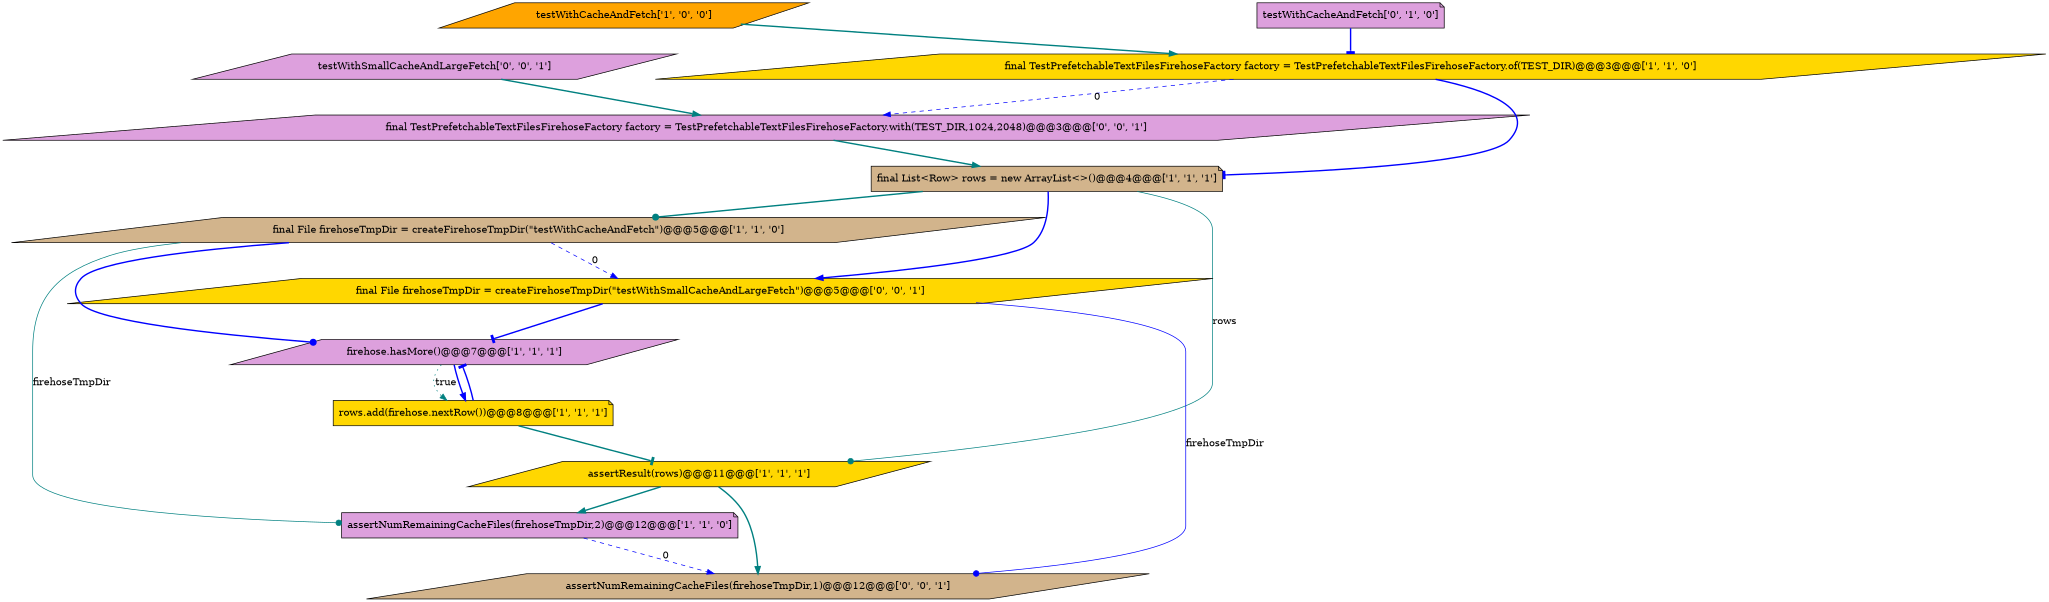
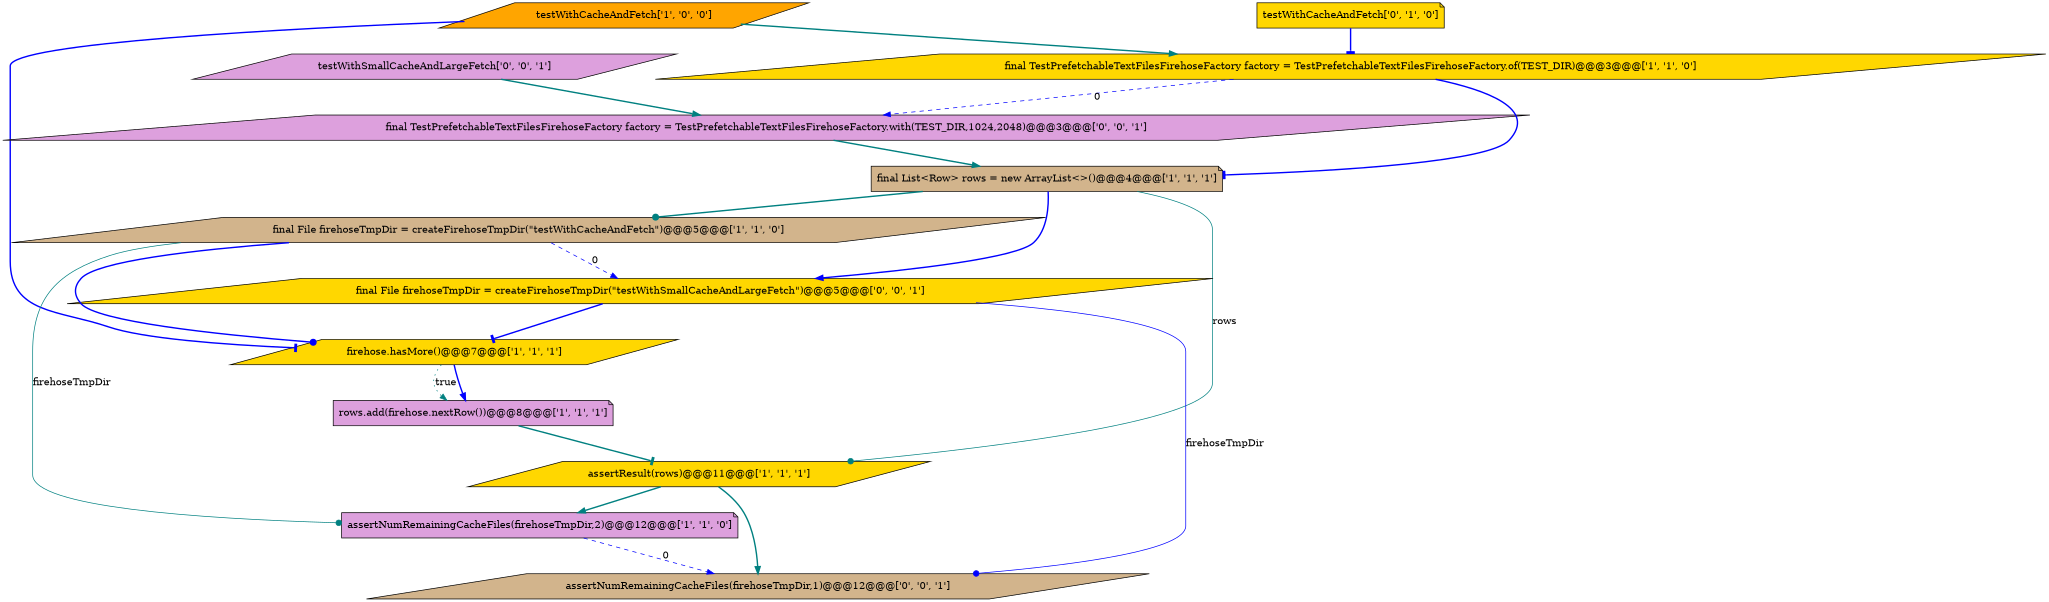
node "testWithCacheAndFetch['0', '1', '0']": fillcolor plum -> gold
node "firehose.hasMore()@@@7@@@['1', '1', '1']": fillcolor plum -> gold
edge "rows.add(firehose.nextRow())@@@8@@@['1', '1', '1']" -> "firehose.hasMore()@@@7@@@['1', '1', '1']": now "testWithCacheAndFetch['1', '0', '0']" -> "firehose.hasMore()@@@7@@@['1', '1', '1']"
node "rows.add(firehose.nextRow())@@@8@@@['1', '1', '1']": fillcolor gold -> plum
